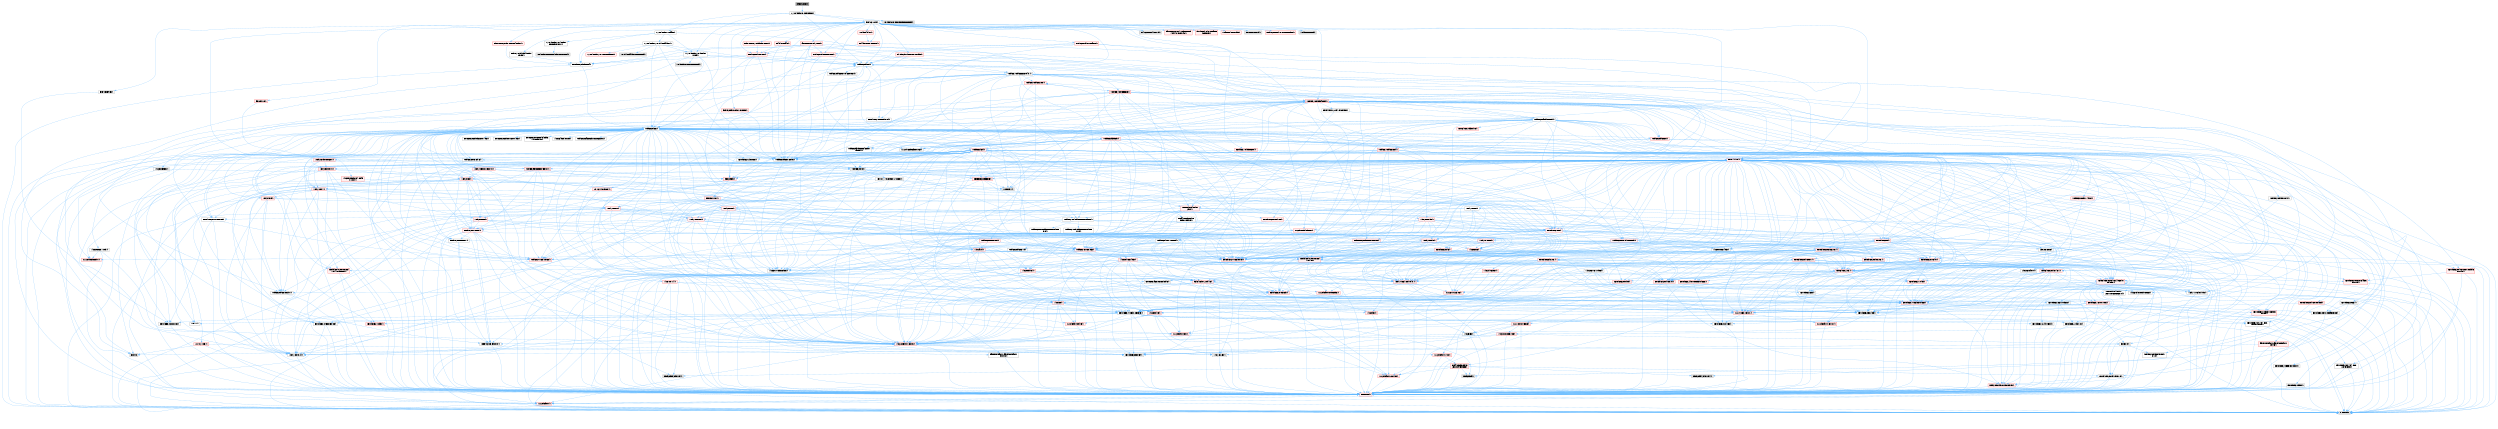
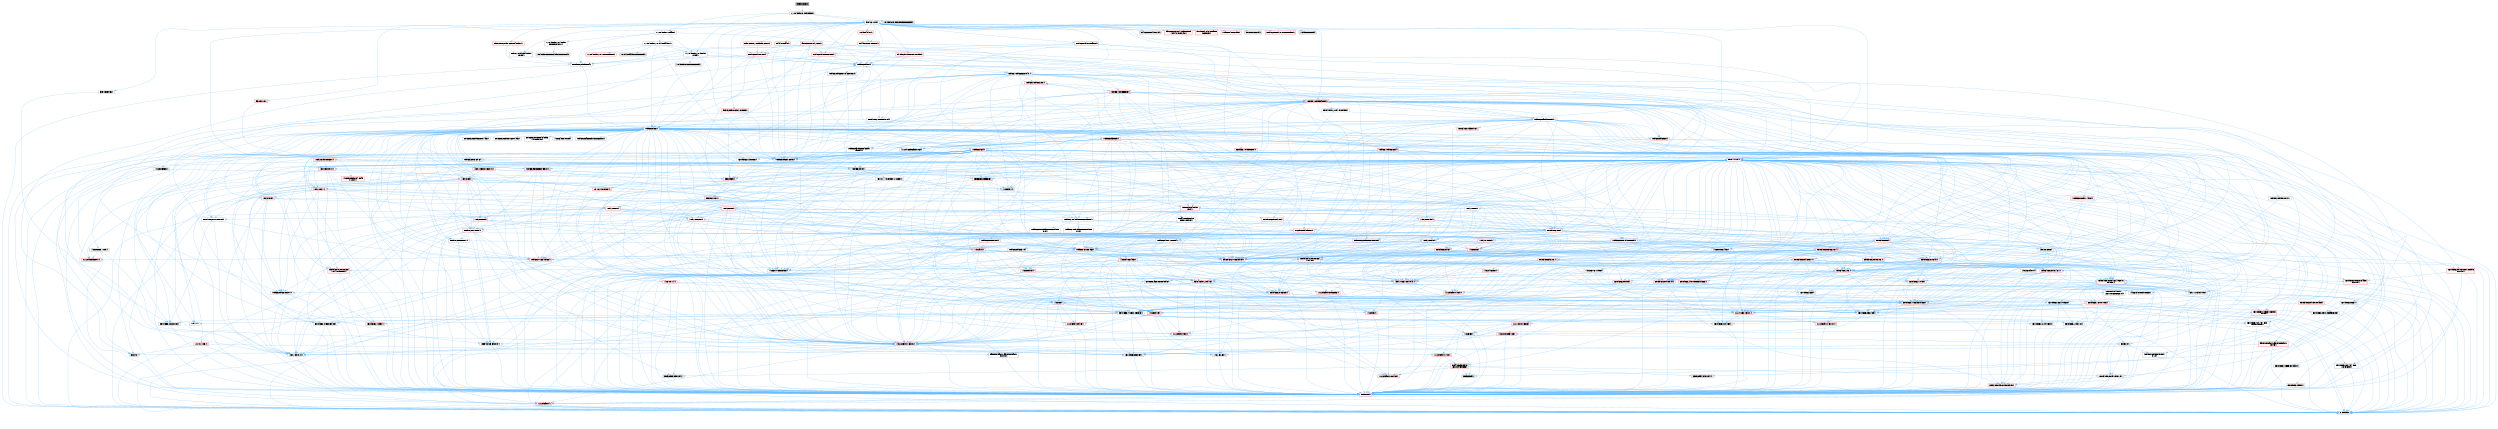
node "HAL/EnumAsByte.h": label "HAL/EnumAsByte.h" -> "HAL/PlatformMath.h"
